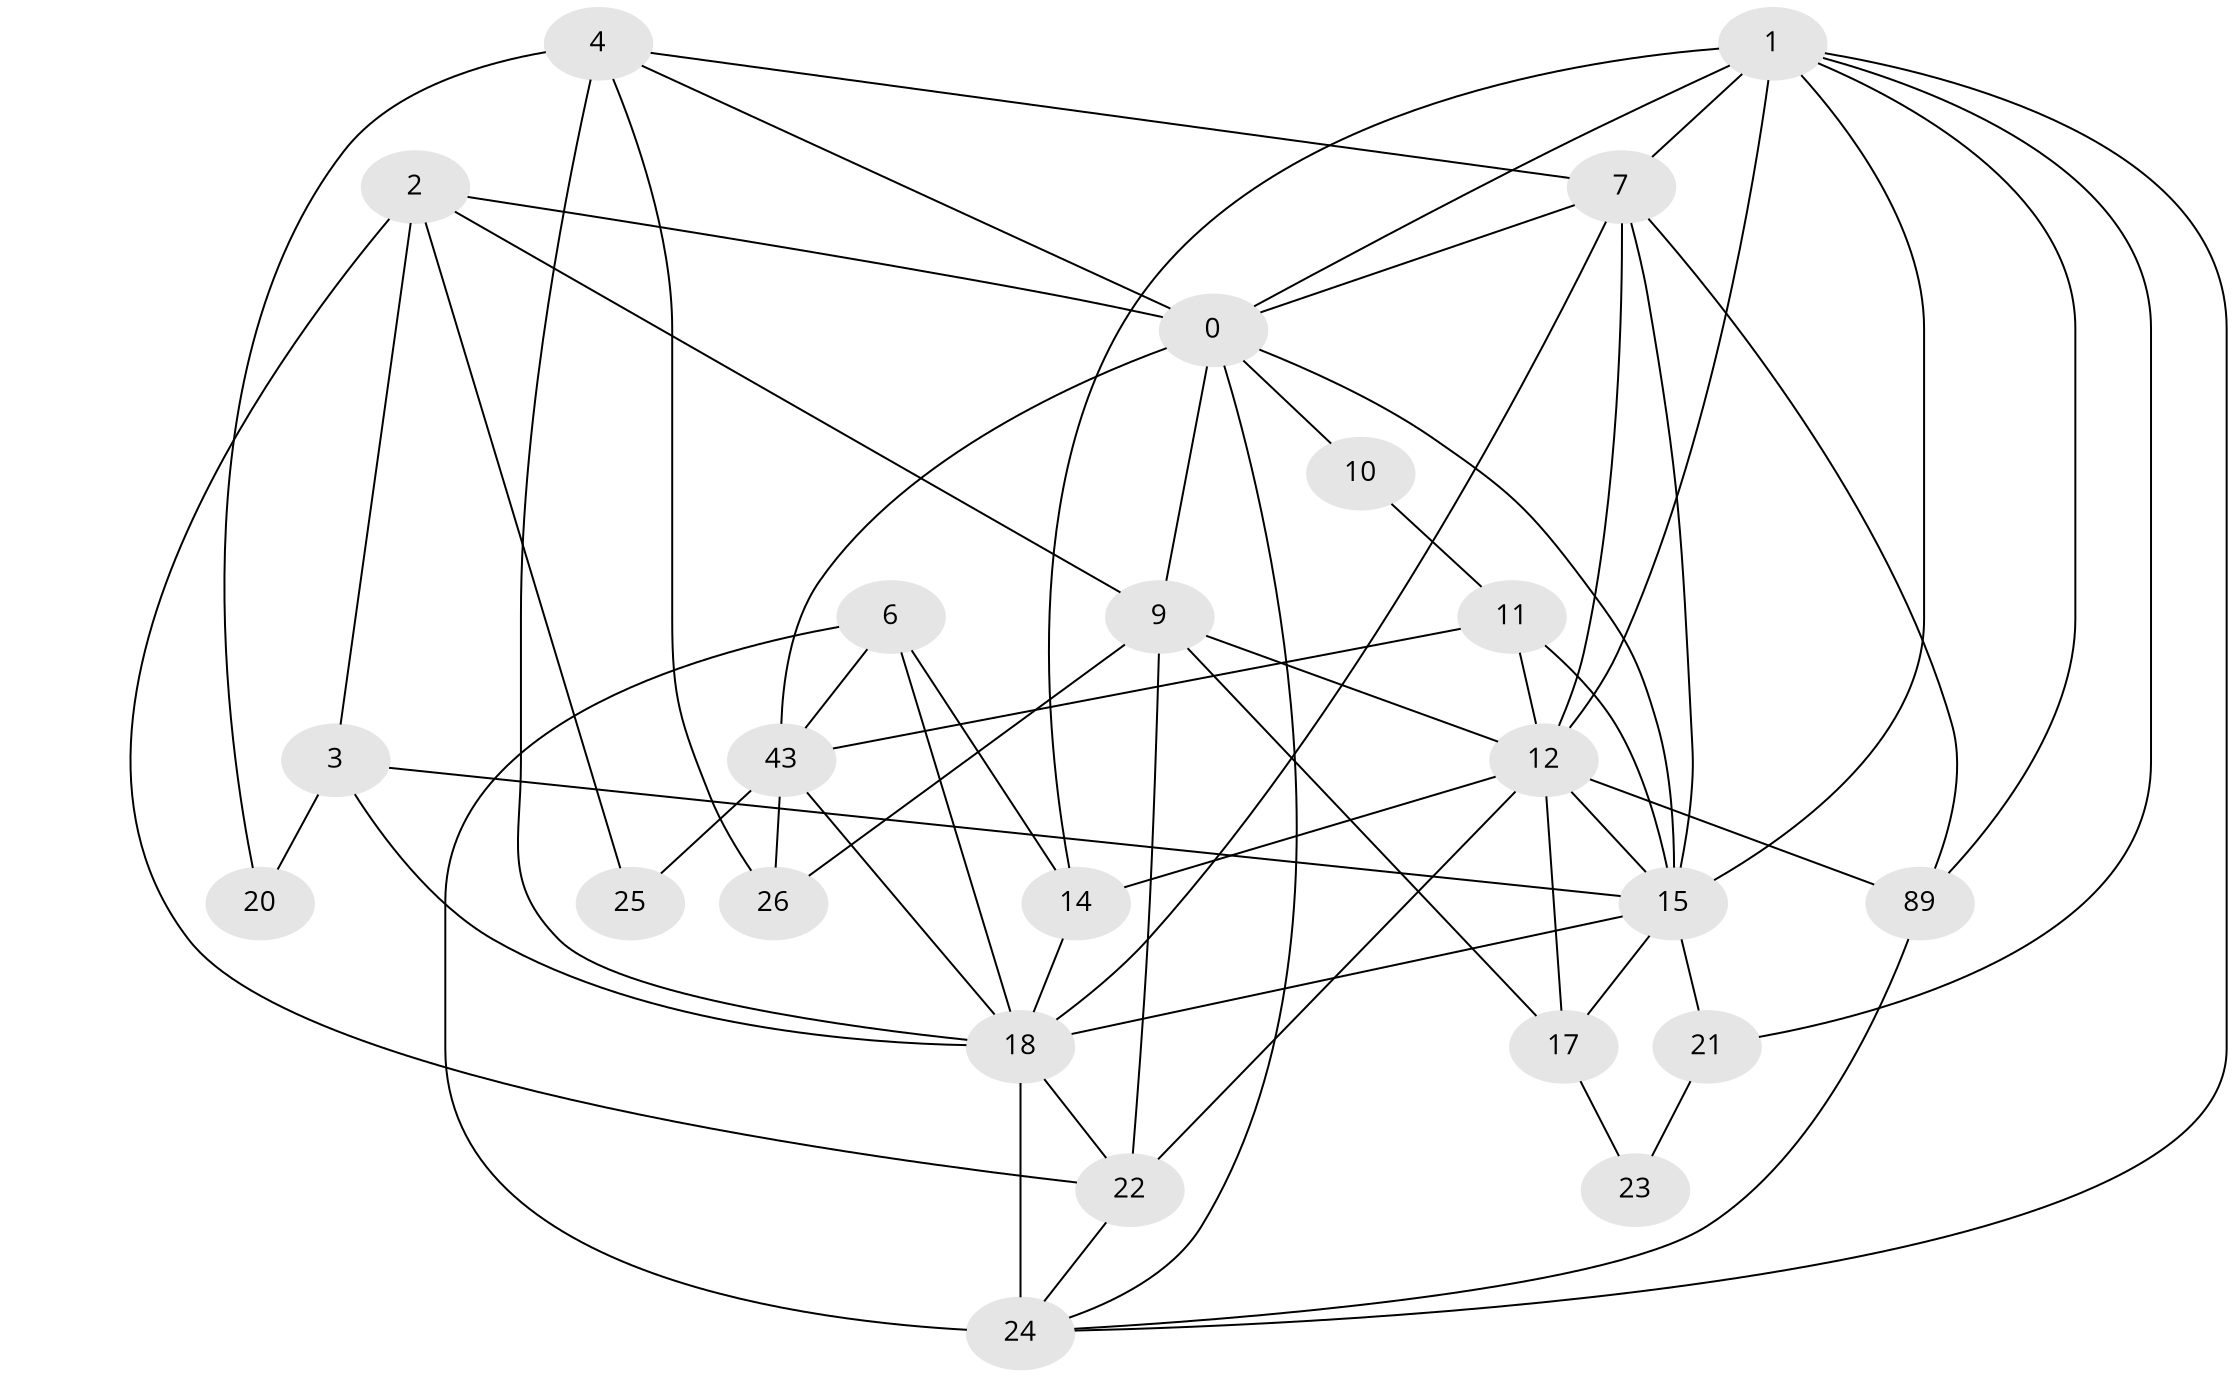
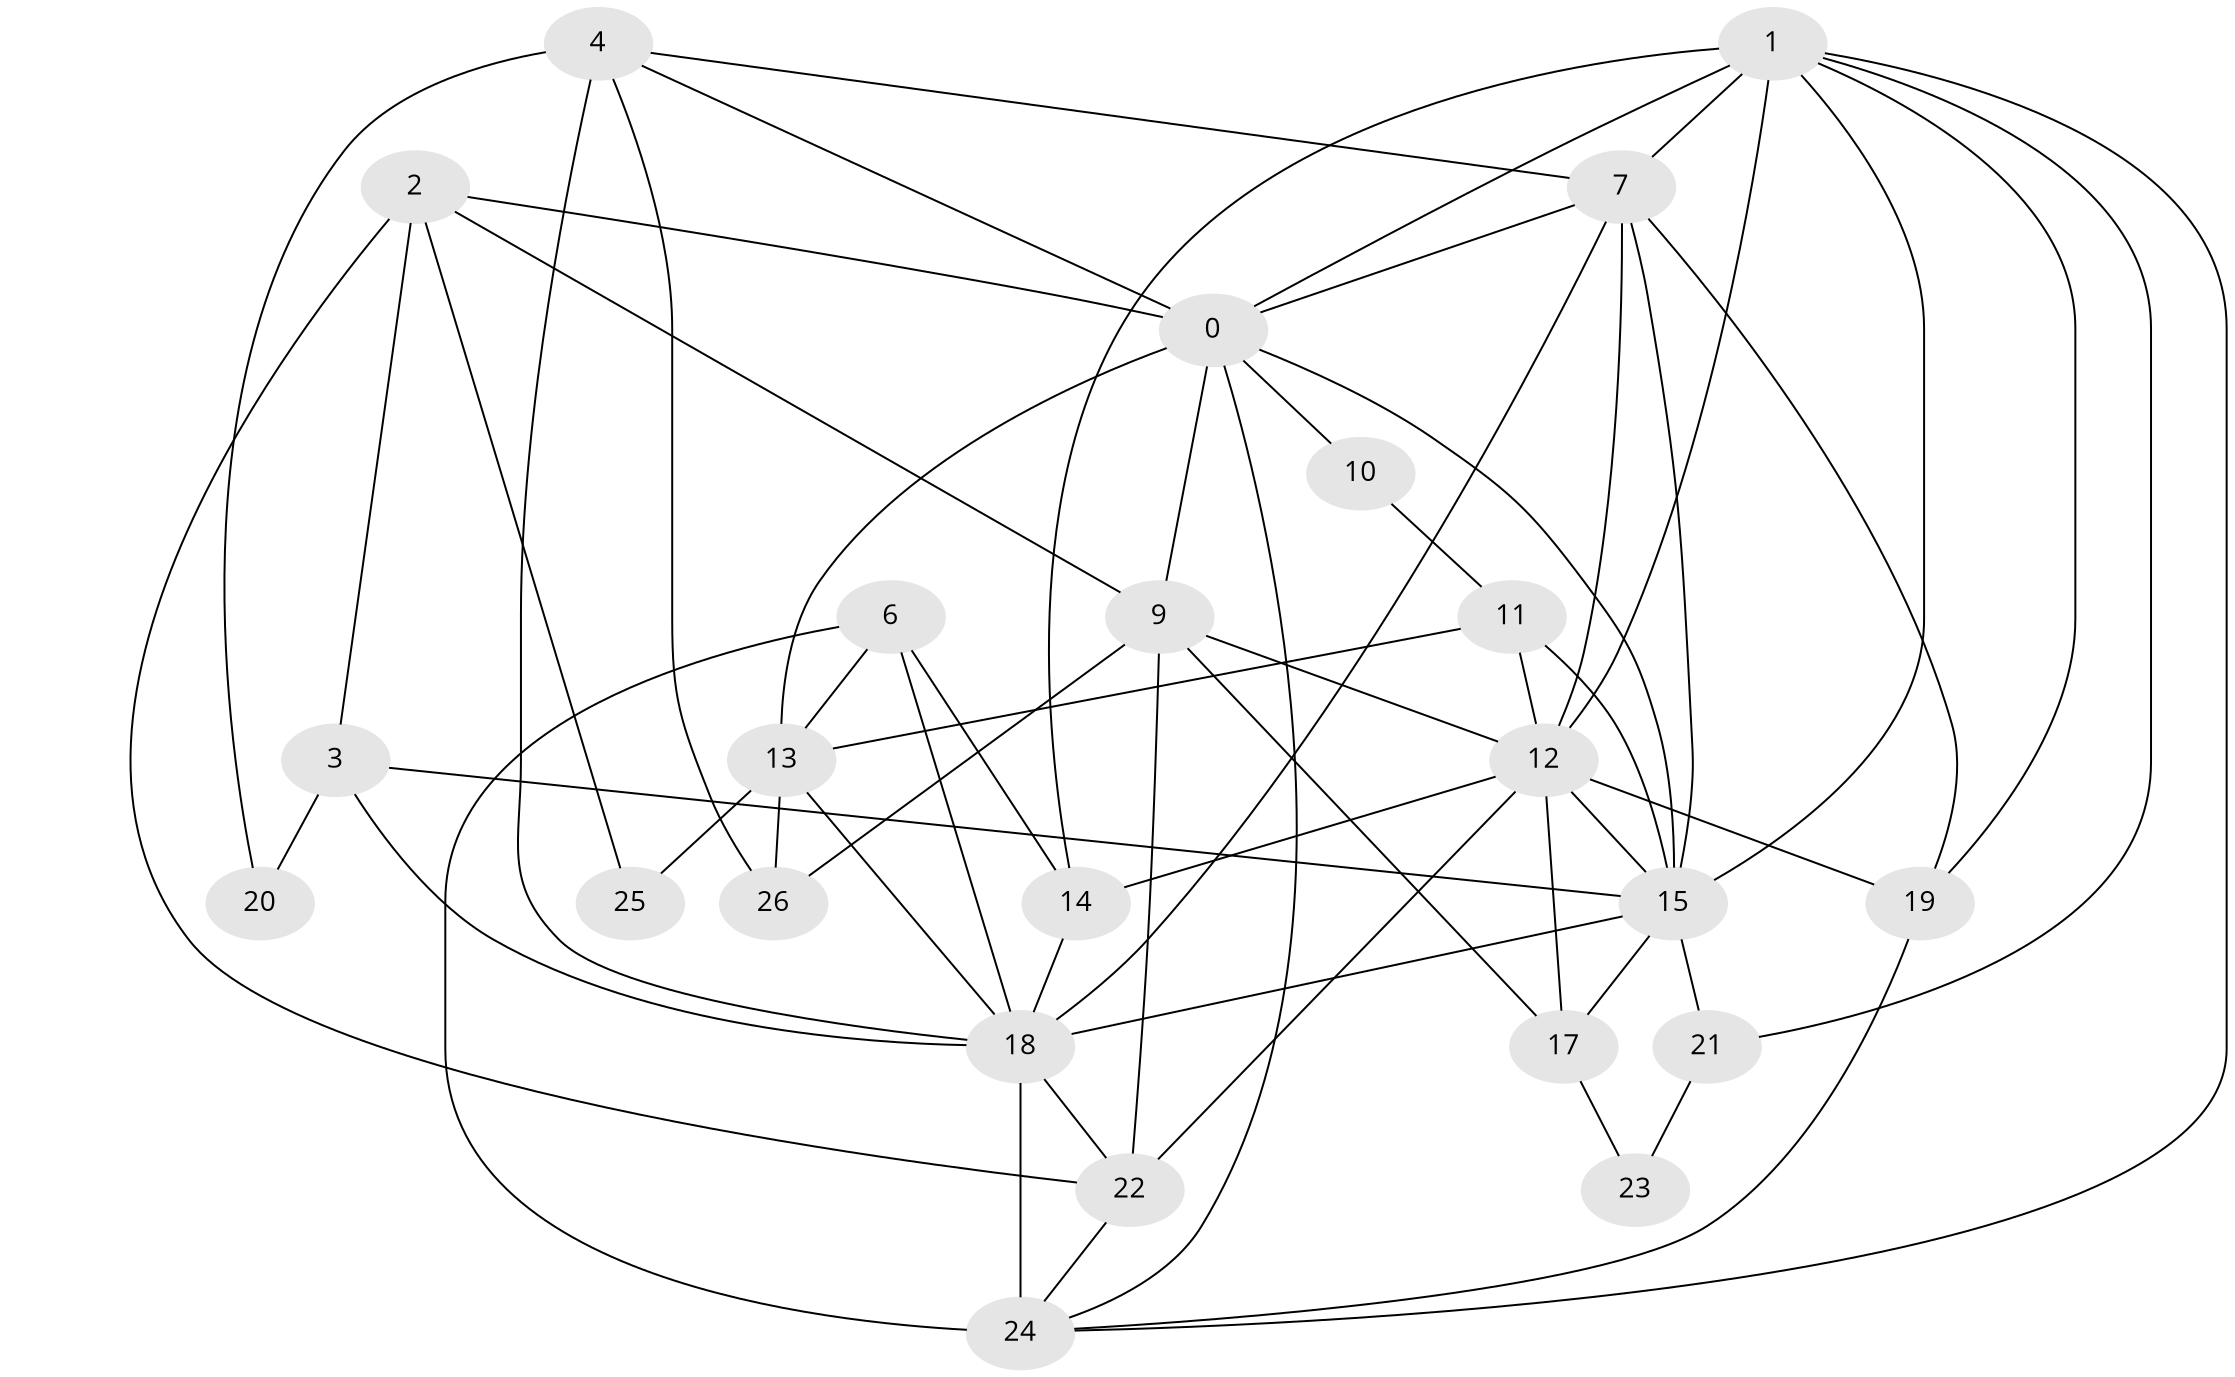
node "43": label "43" -> "13"
node "89": label "89" -> "19"
